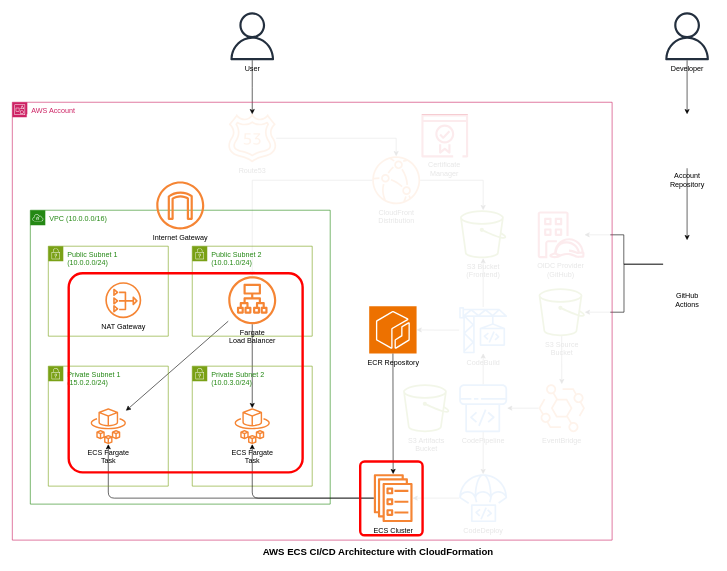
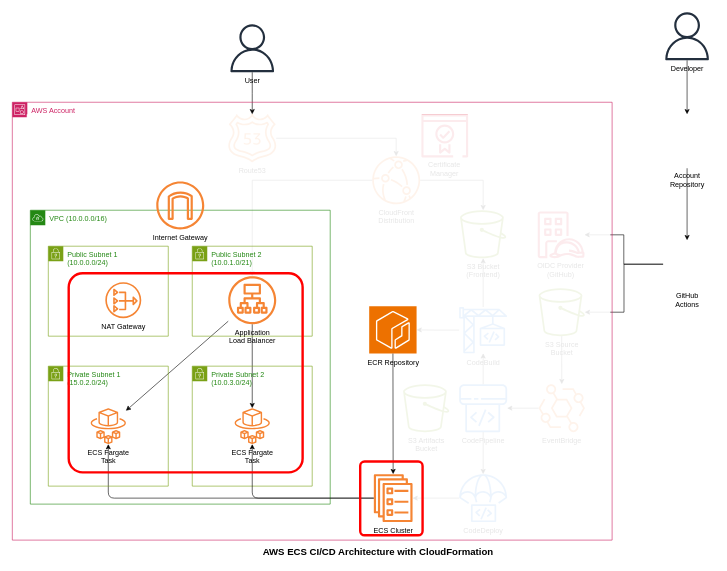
node "User": moved (252, 36) -> (252, 48)
node "Public Subnet 2 (10.0.1.0/24)": label "Public Subnet 2 (10.0.1.0/24)" -> "Public Subnet 2 (10.0.1.0/21)"
node "Fargate Load Balancer": label "Fargate Load Balancer" -> "Application Load Balancer"
